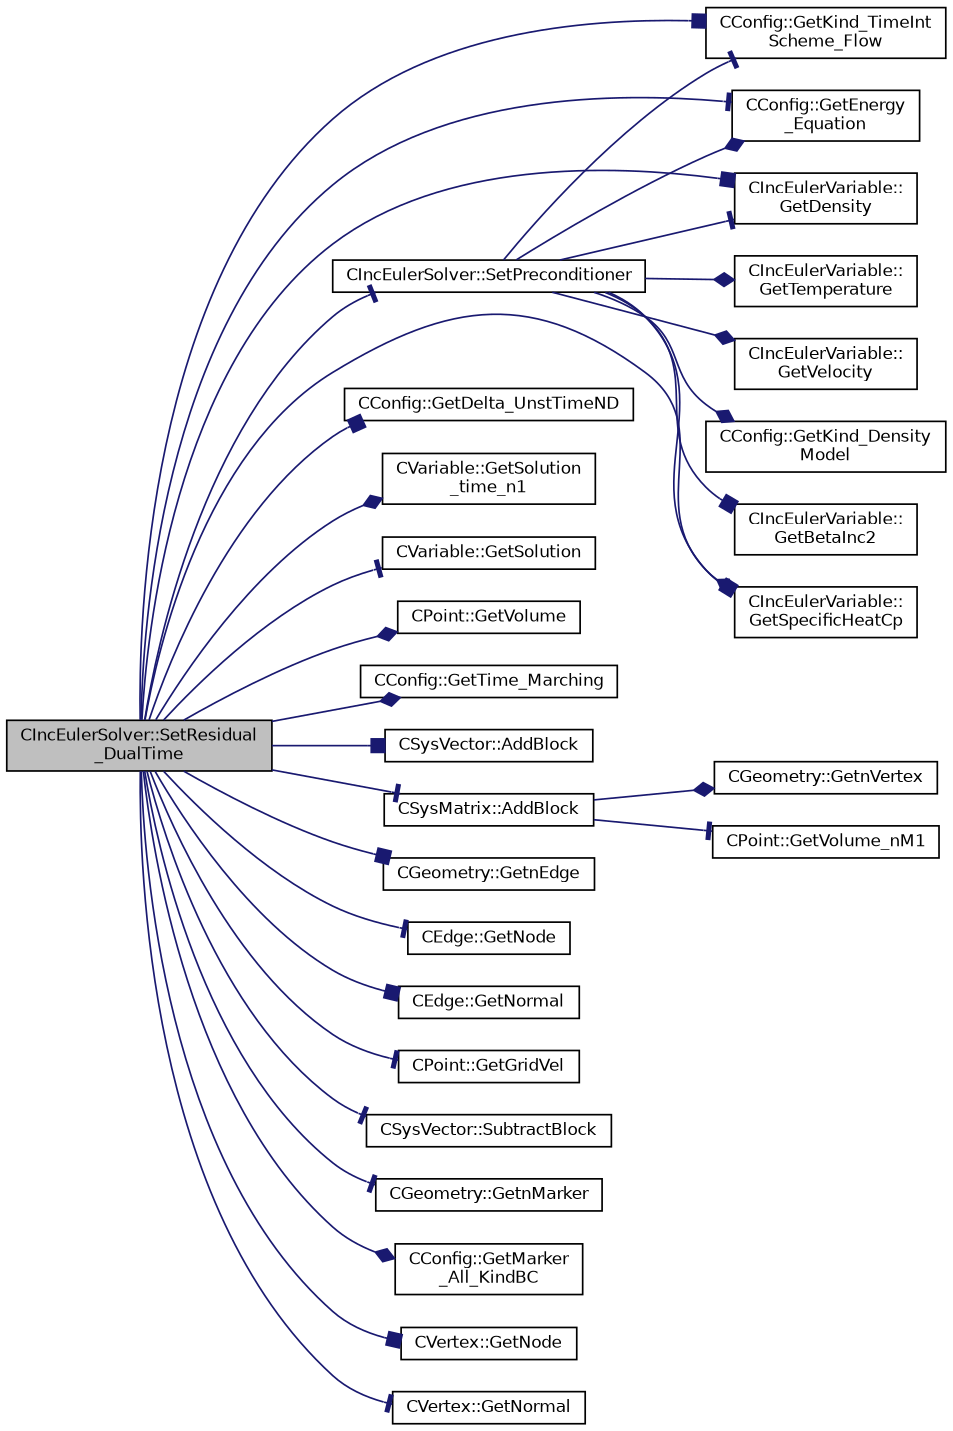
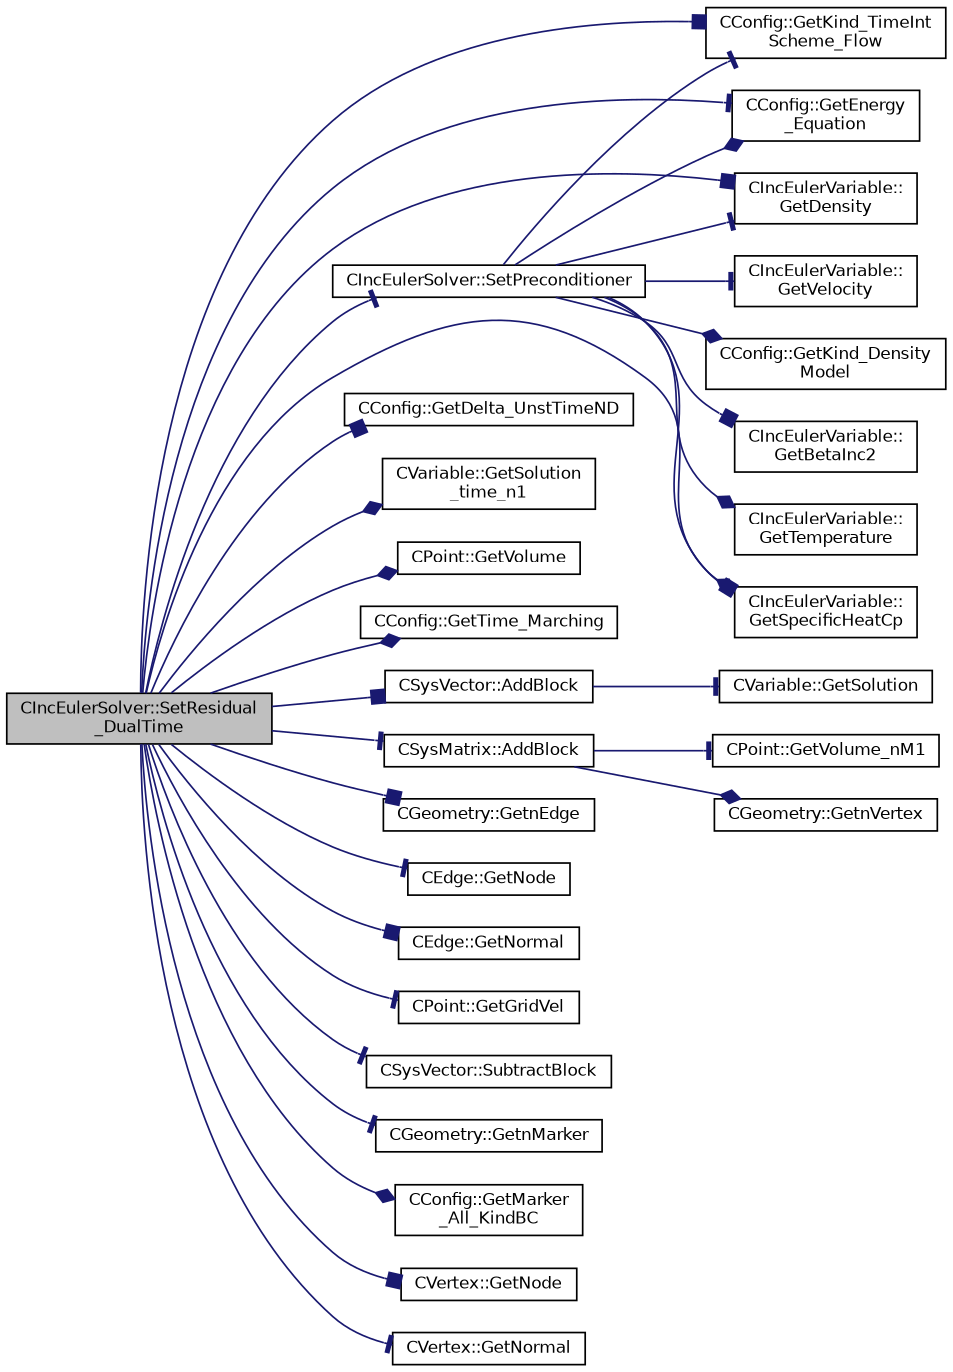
edge "CIncEulerSolver::SetPreconditioner" -> "CIncEulerVariable:: GetVelocity": arrowhead diamond -> tee
edge "CIncEulerSolver::SetResidual _DualTime" -> "CVariable::GetSolution": now "CSysVector::AddBlock" -> "CVariable::GetSolution"
